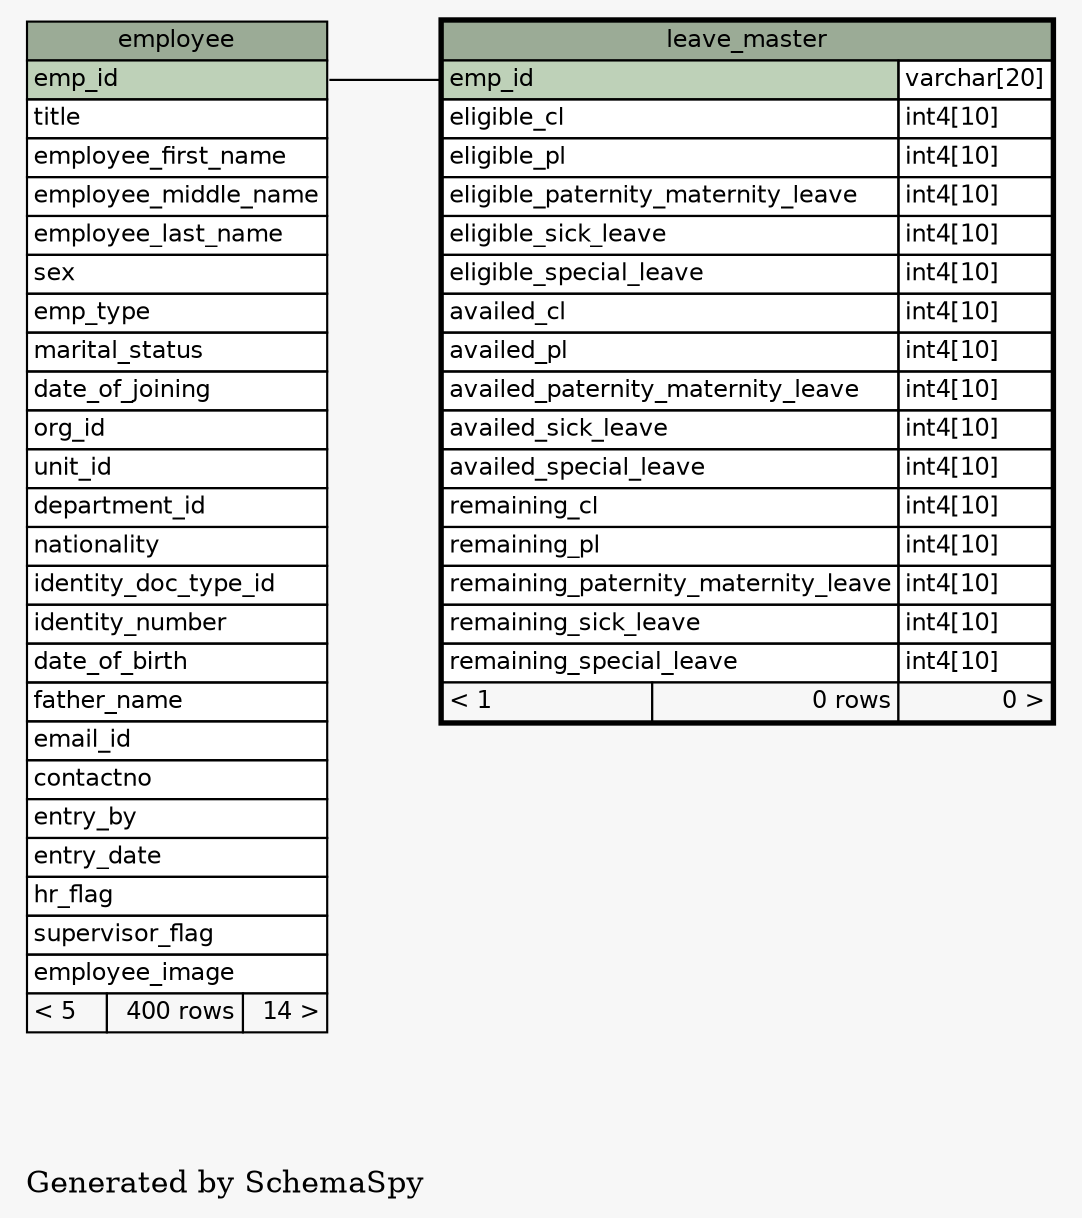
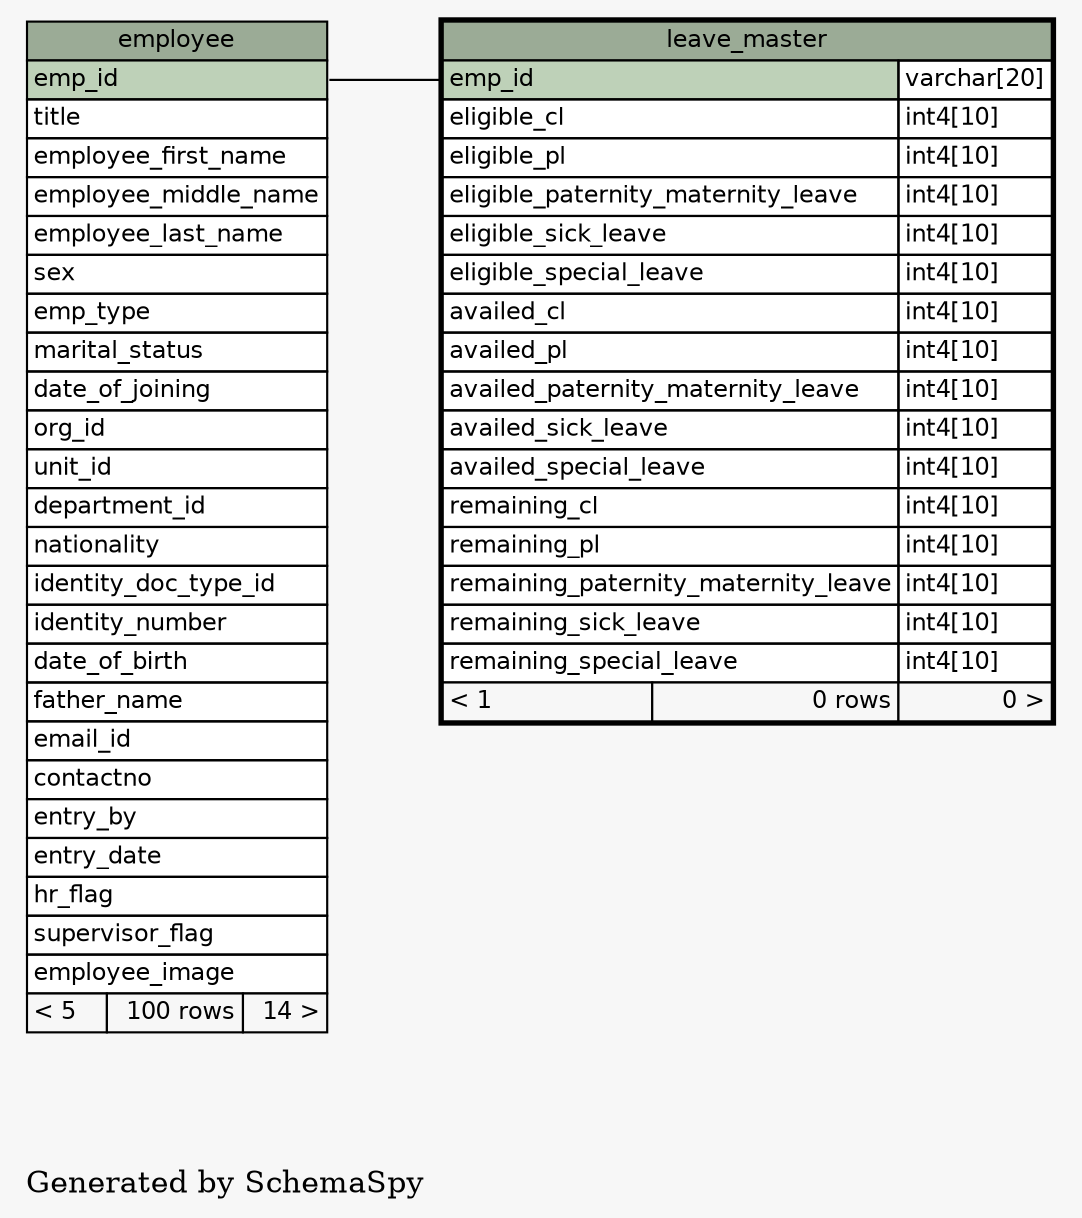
node "employee": text "400 rows" -> "100 rows"
